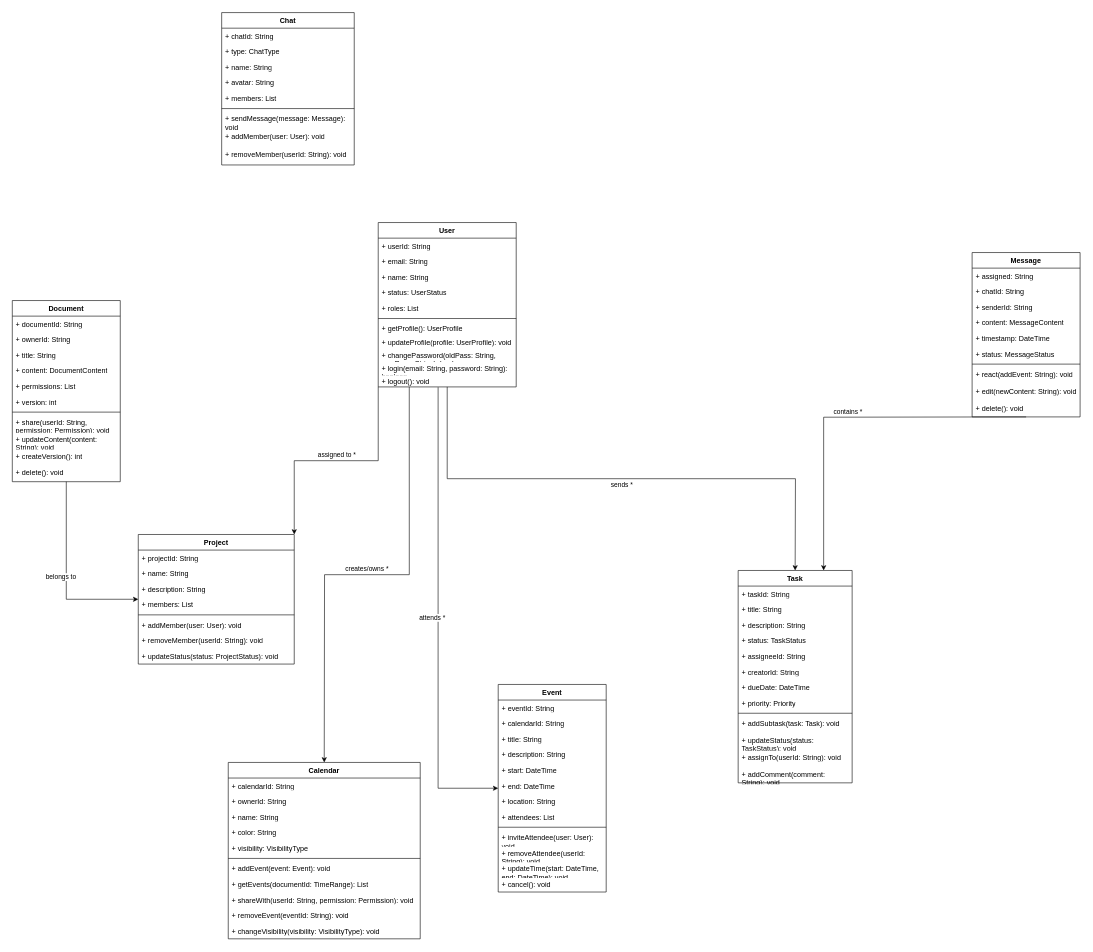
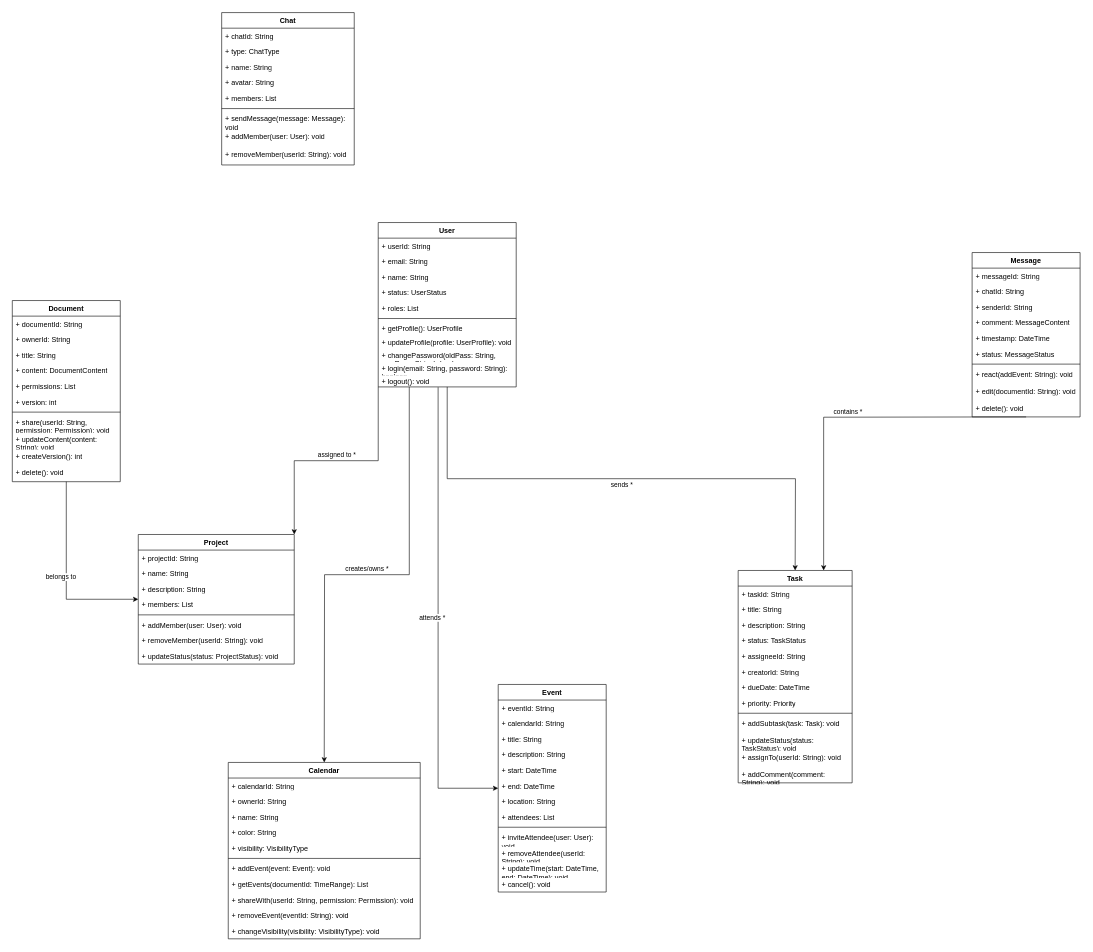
node "+ assigned: String": label "+ assigned: String" -> "+ messageId: String"
node "+ content: MessageContent": label "+ content: MessageContent" -> "+ comment: MessageContent"
node "+ edit(newContent: String): void": label "+ edit(newContent: String): void" -> "+ edit(documentId: String): void"
